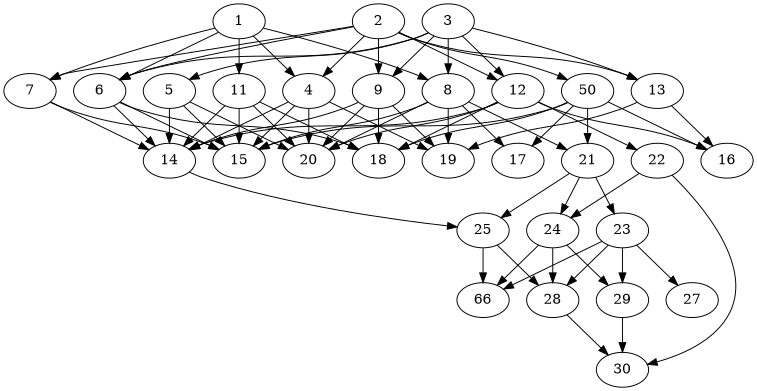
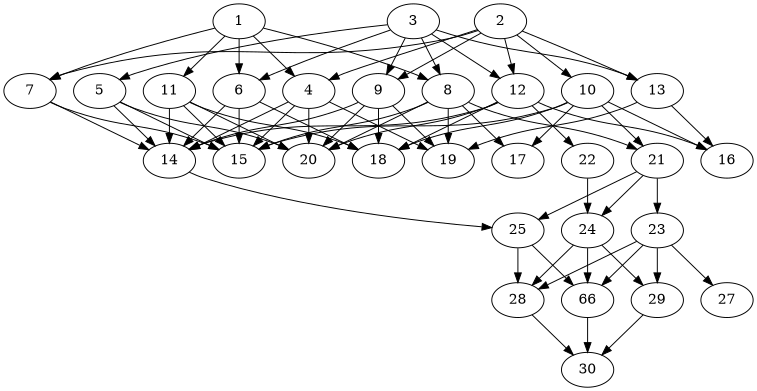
edge "2" -> "6": removed
node "50": label "50" -> "10"
edge "22" -> "30": now "66" -> "30"
